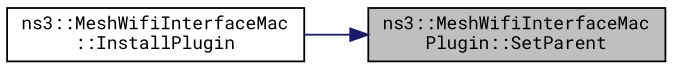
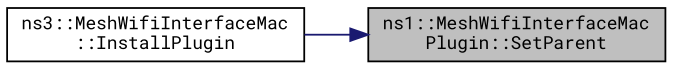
node "ns3::MeshWifiInterfaceMac Plugin::SetParent": label "ns3::MeshWifiInterfaceMac Plugin::SetParent" -> "ns1::MeshWifiInterfaceMac Plugin::SetParent"
